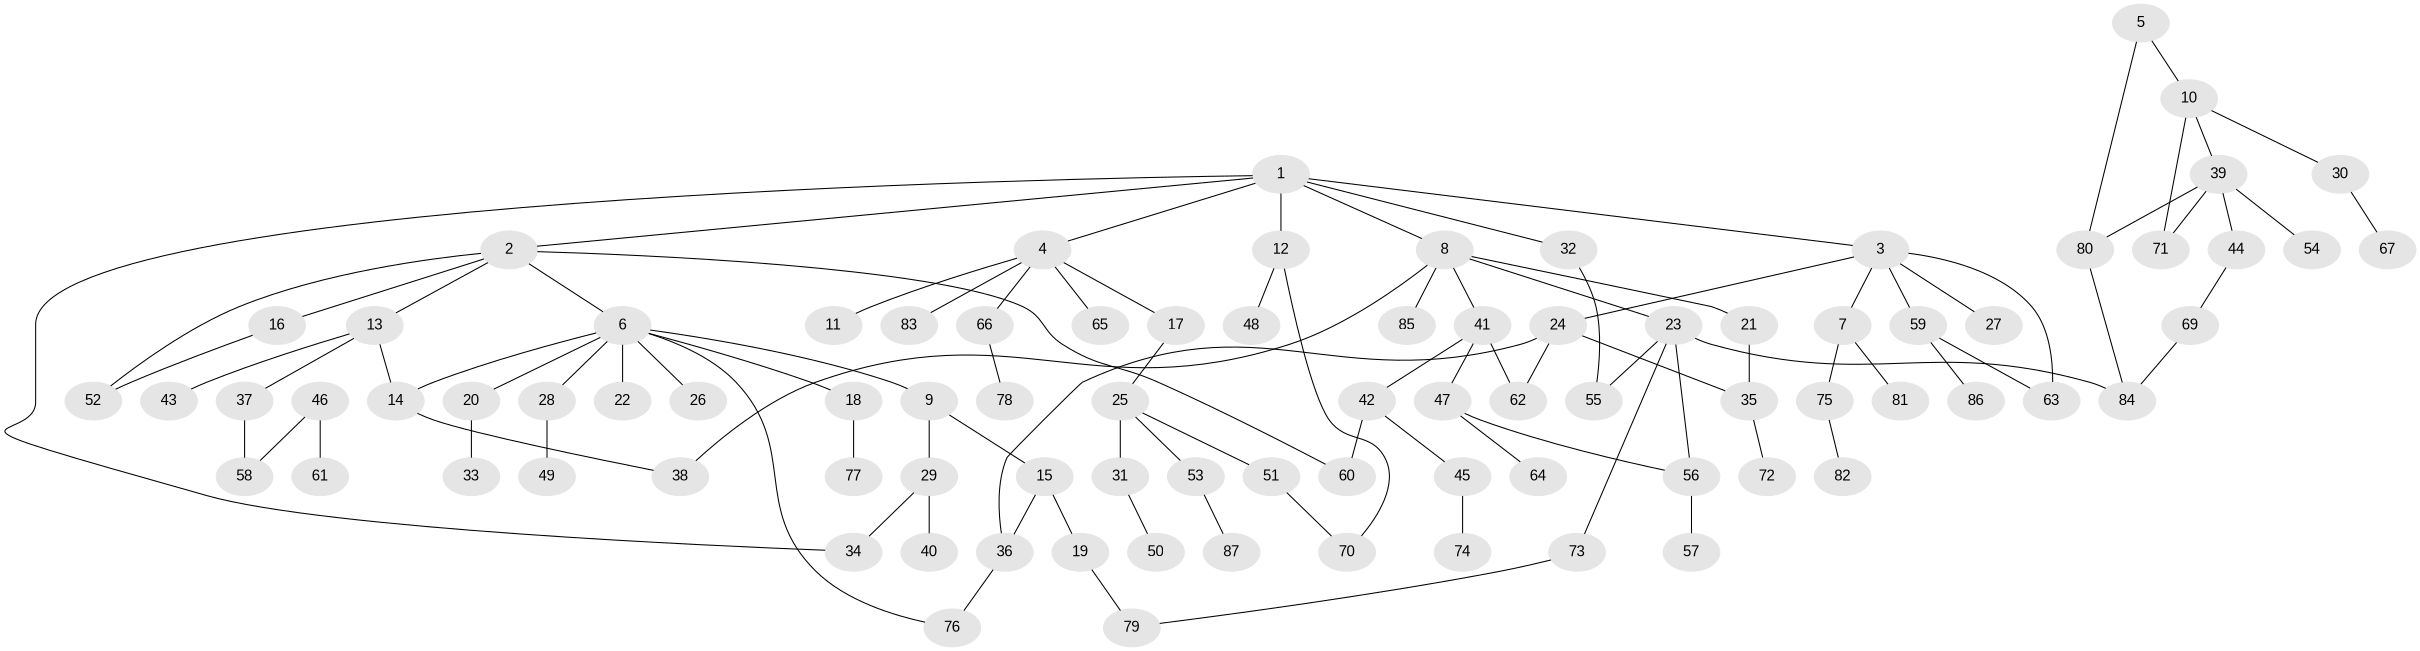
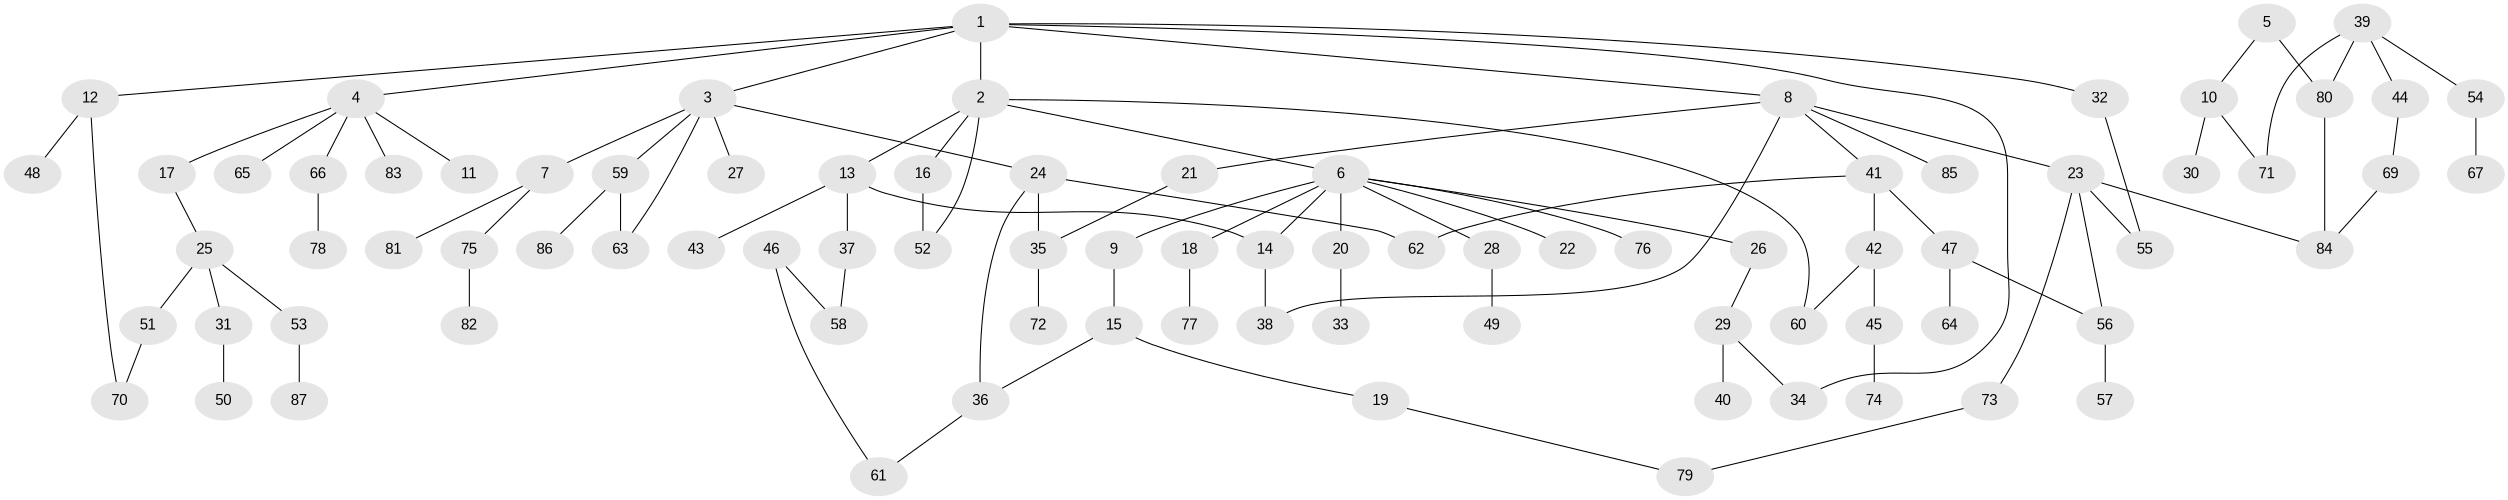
edge "10" -- "39": removed
edge "30" -- "67": now "54" -- "67"
edge "9" -- "29": now "26" -- "29"
edge "36" -- "76": now "36" -- "61"
